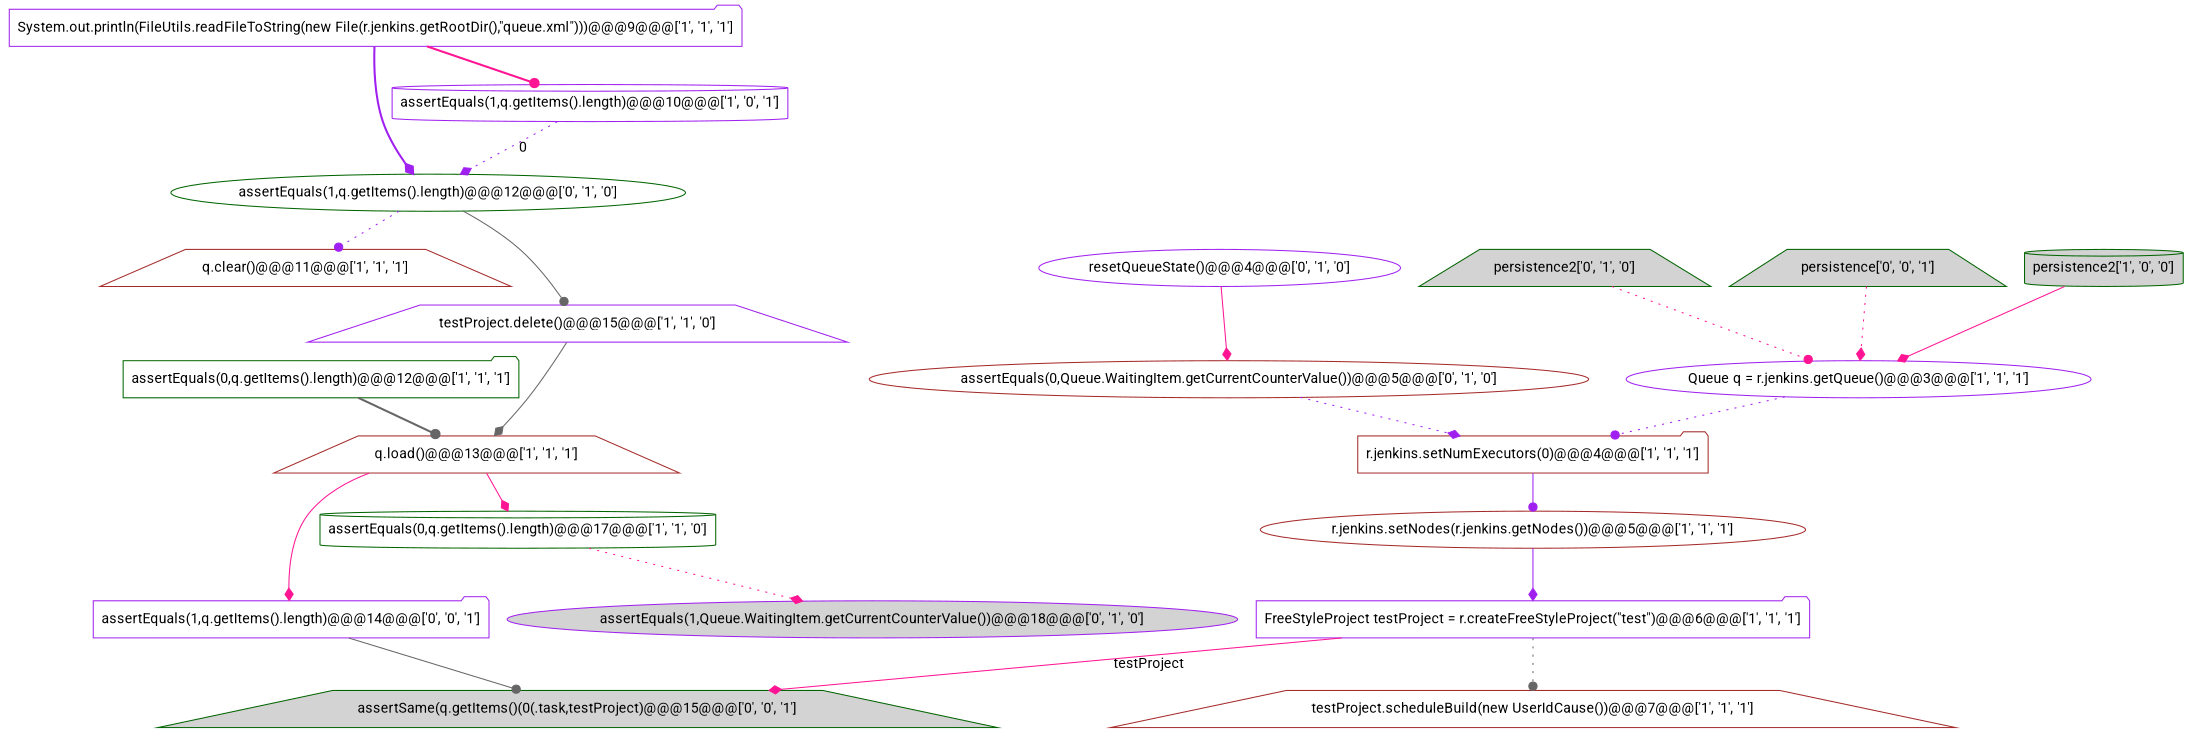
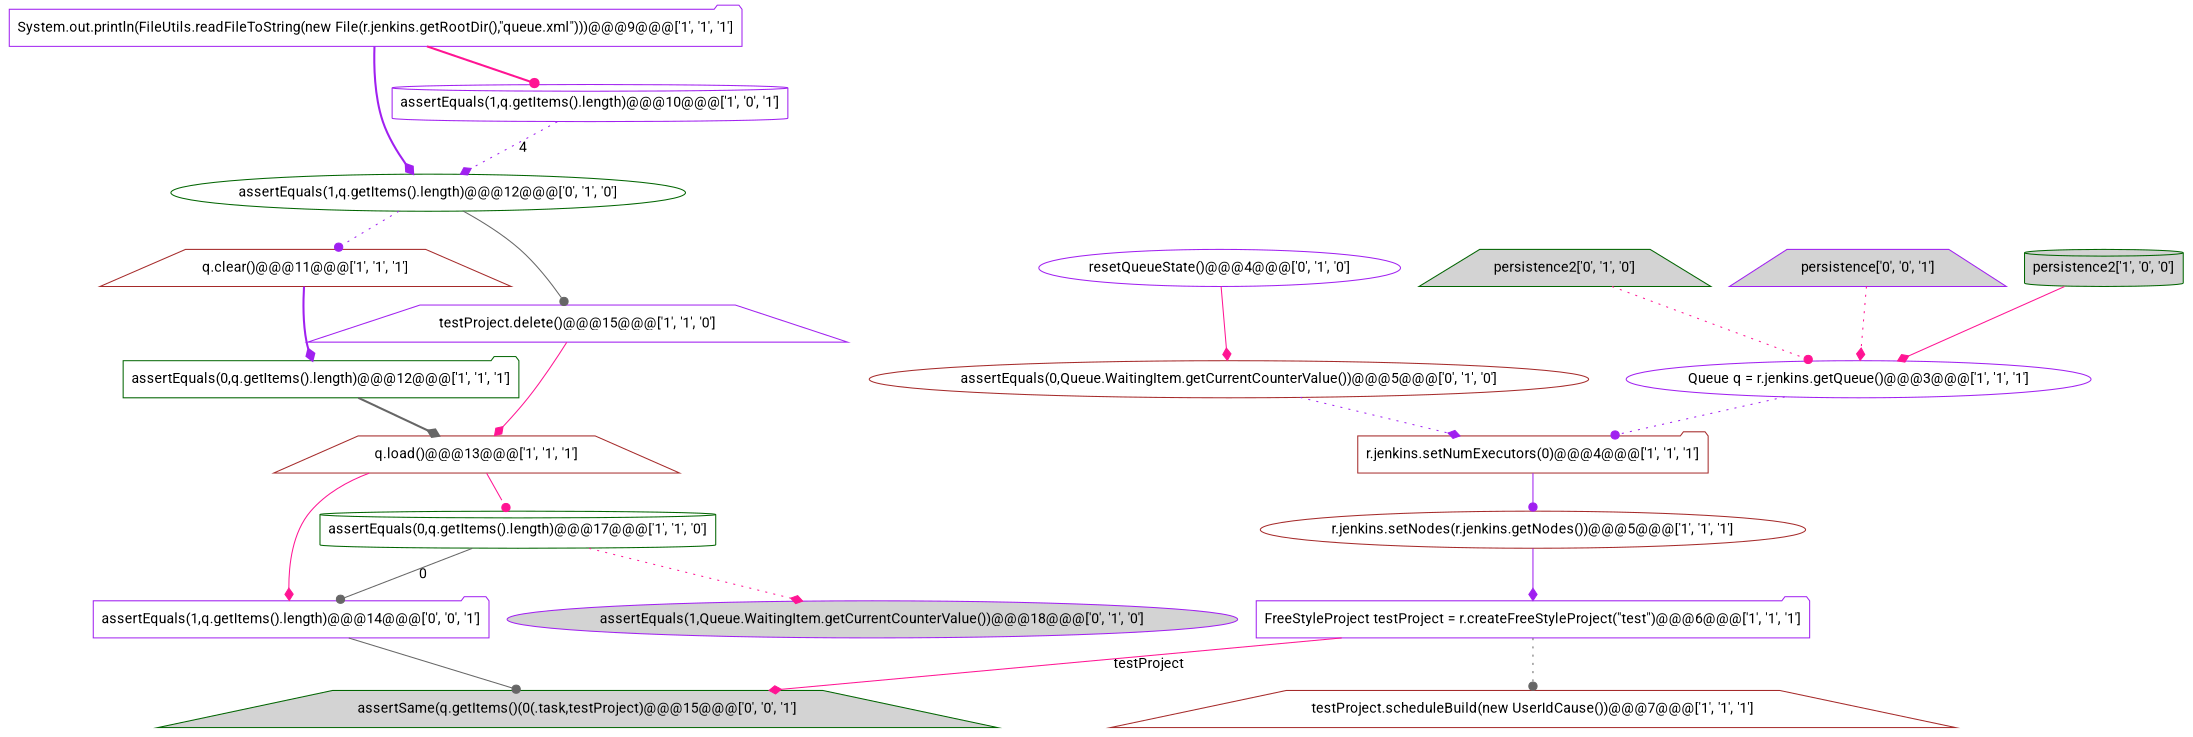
edge "assertEquals(1,q.getItems().length)@@@10@@@['1', '0', '1']" -> "assertEquals(1,q.getItems().length)@@@12@@@['0', '1', '0']": label "0" -> "4"
node "persistence['0', '0', '1']": color darkgreen -> purple
edge "q.clear()@@@11@@@['1', '1', '1']" -> "assertEquals(0,q.getItems().length)@@@12@@@['1', '1', '1']": added
edge "testProject.delete()@@@15@@@['1', '1', '0']" -> "q.load()@@@13@@@['1', '1', '1']": color gray40 -> deeppink
edge "assertEquals(0,q.getItems().length)@@@12@@@['1', '1', '1']" -> "q.load()@@@13@@@['1', '1', '1']": arrowhead dot -> diamond
edge "q.load()@@@13@@@['1', '1', '1']" -> "assertEquals(0,q.getItems().length)@@@17@@@['1', '1', '0']": arrowhead diamond -> dot
edge "assertEquals(0,q.getItems().length)@@@17@@@['1', '1', '0']" -> "assertEquals(1,q.getItems().length)@@@14@@@['0', '0', '1']": added, label "0"
